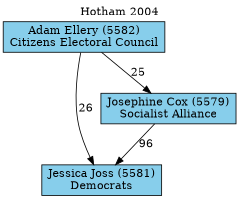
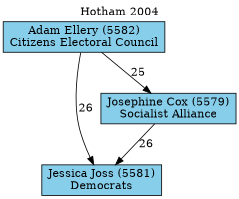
edge "Josephine Cox (5579) Socialist Alliance" -> "Jessica Joss (5581) Democrats": label "96" -> "26"
